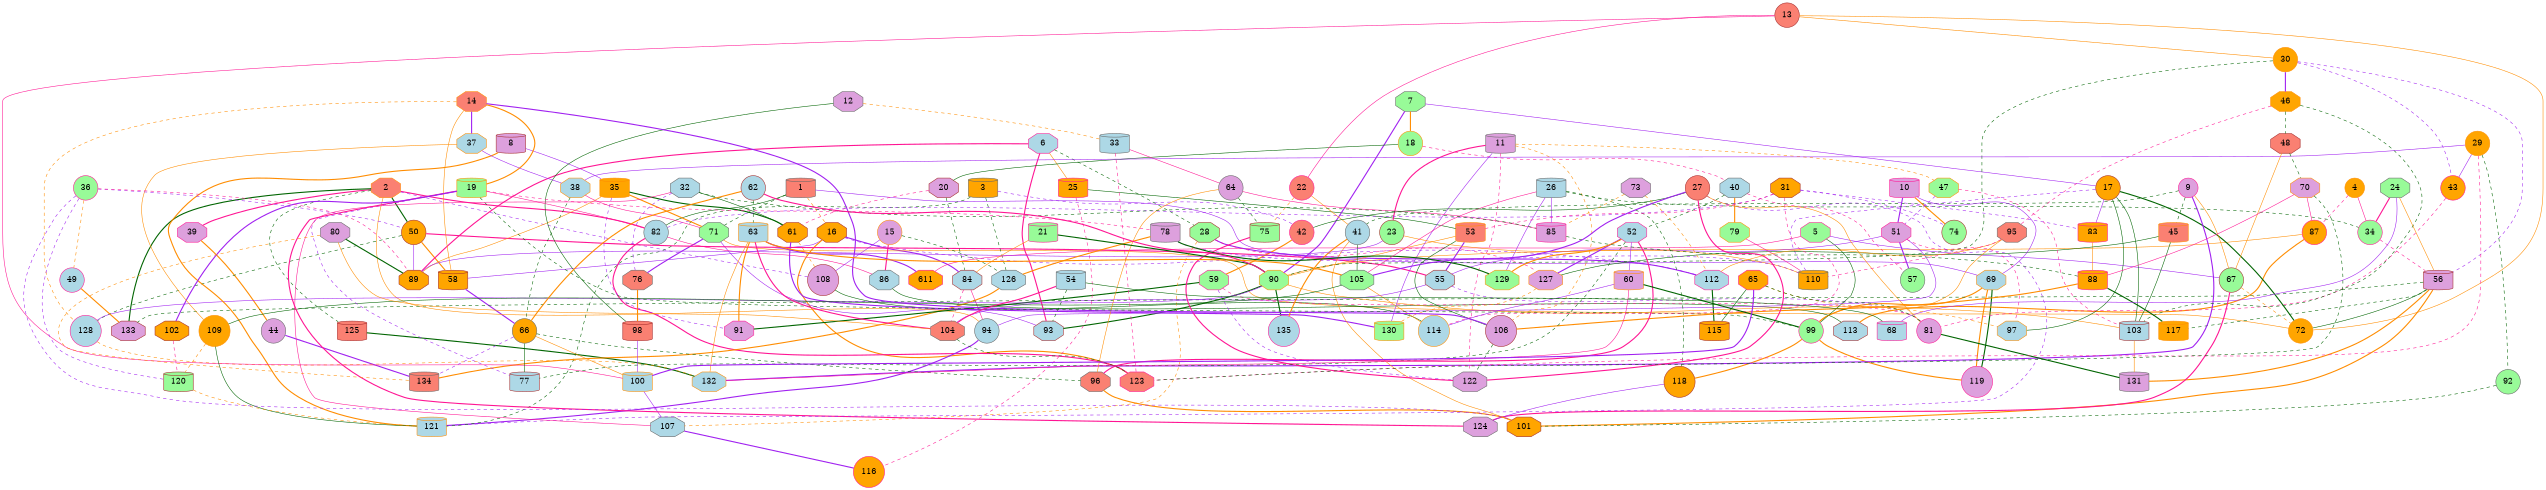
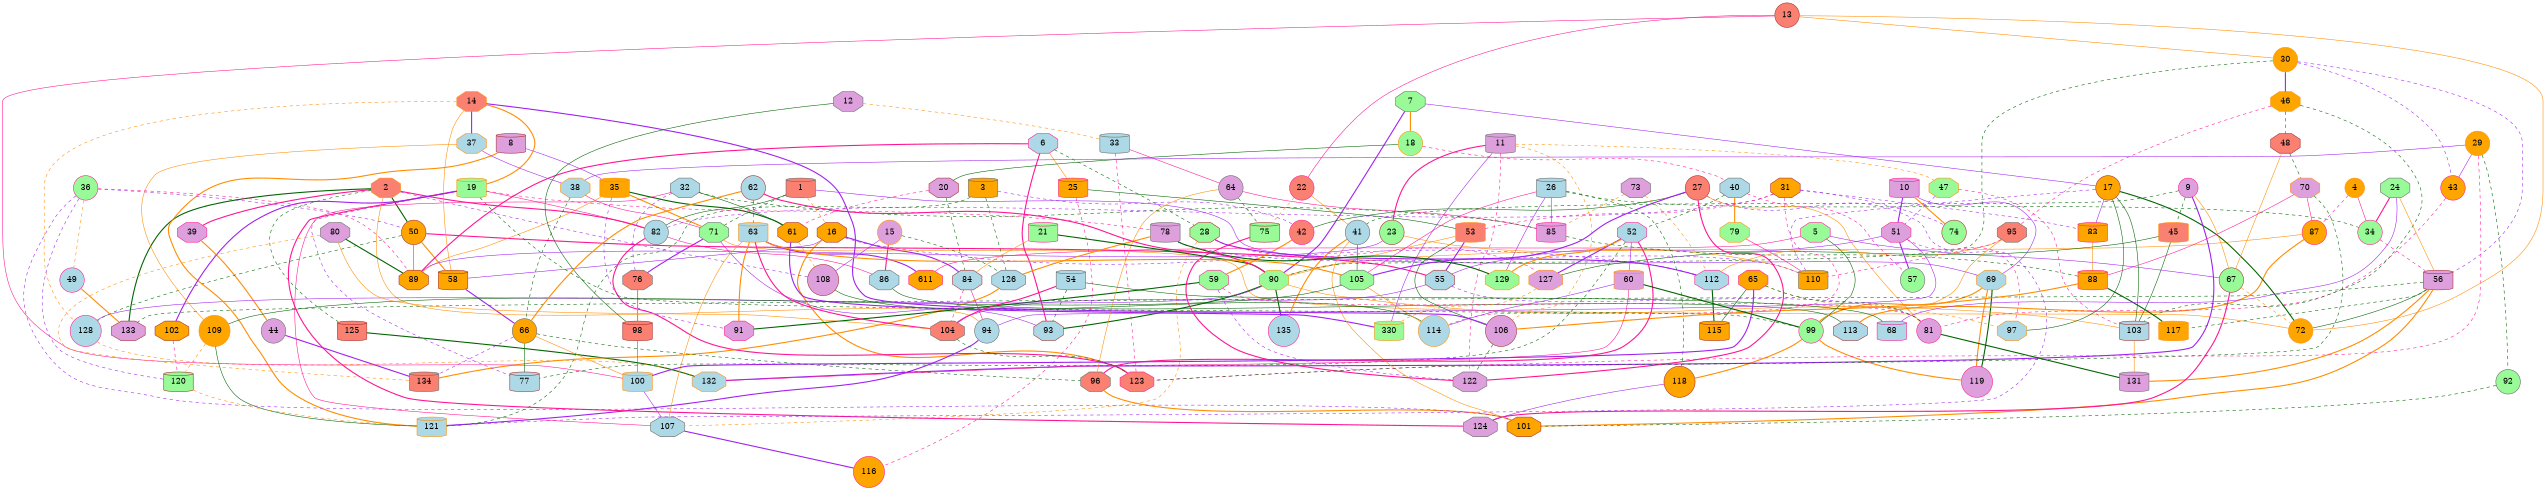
edge "63" -- "132": now "63" -- "107"
node "130": label "130" -> "330"
